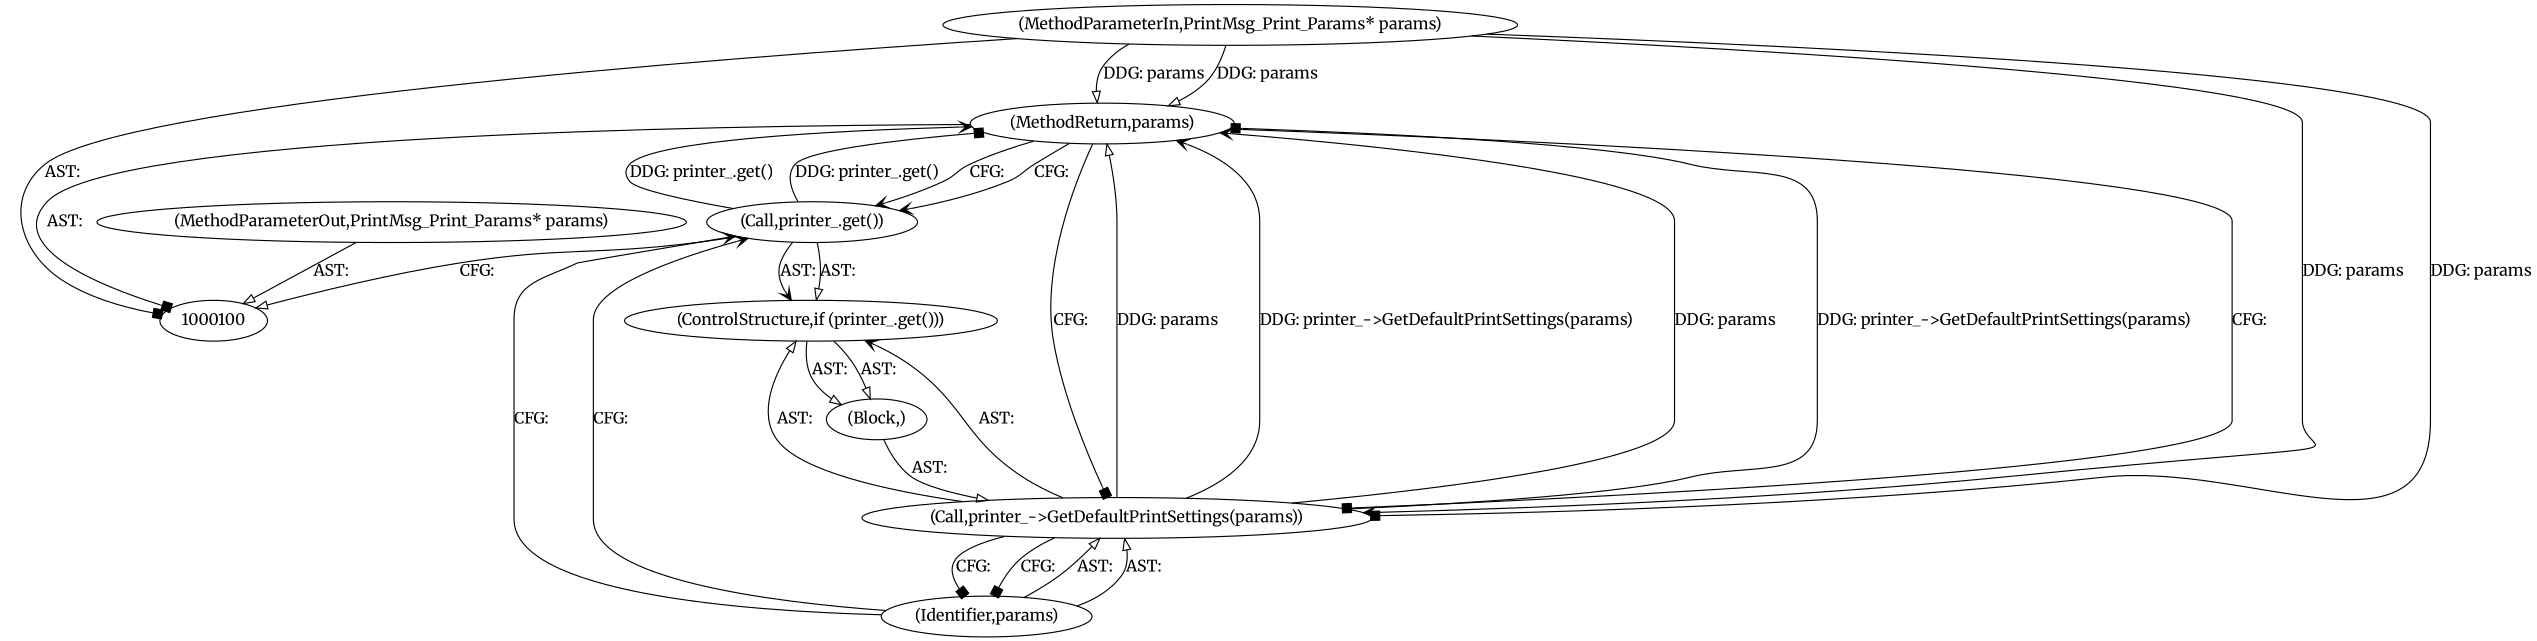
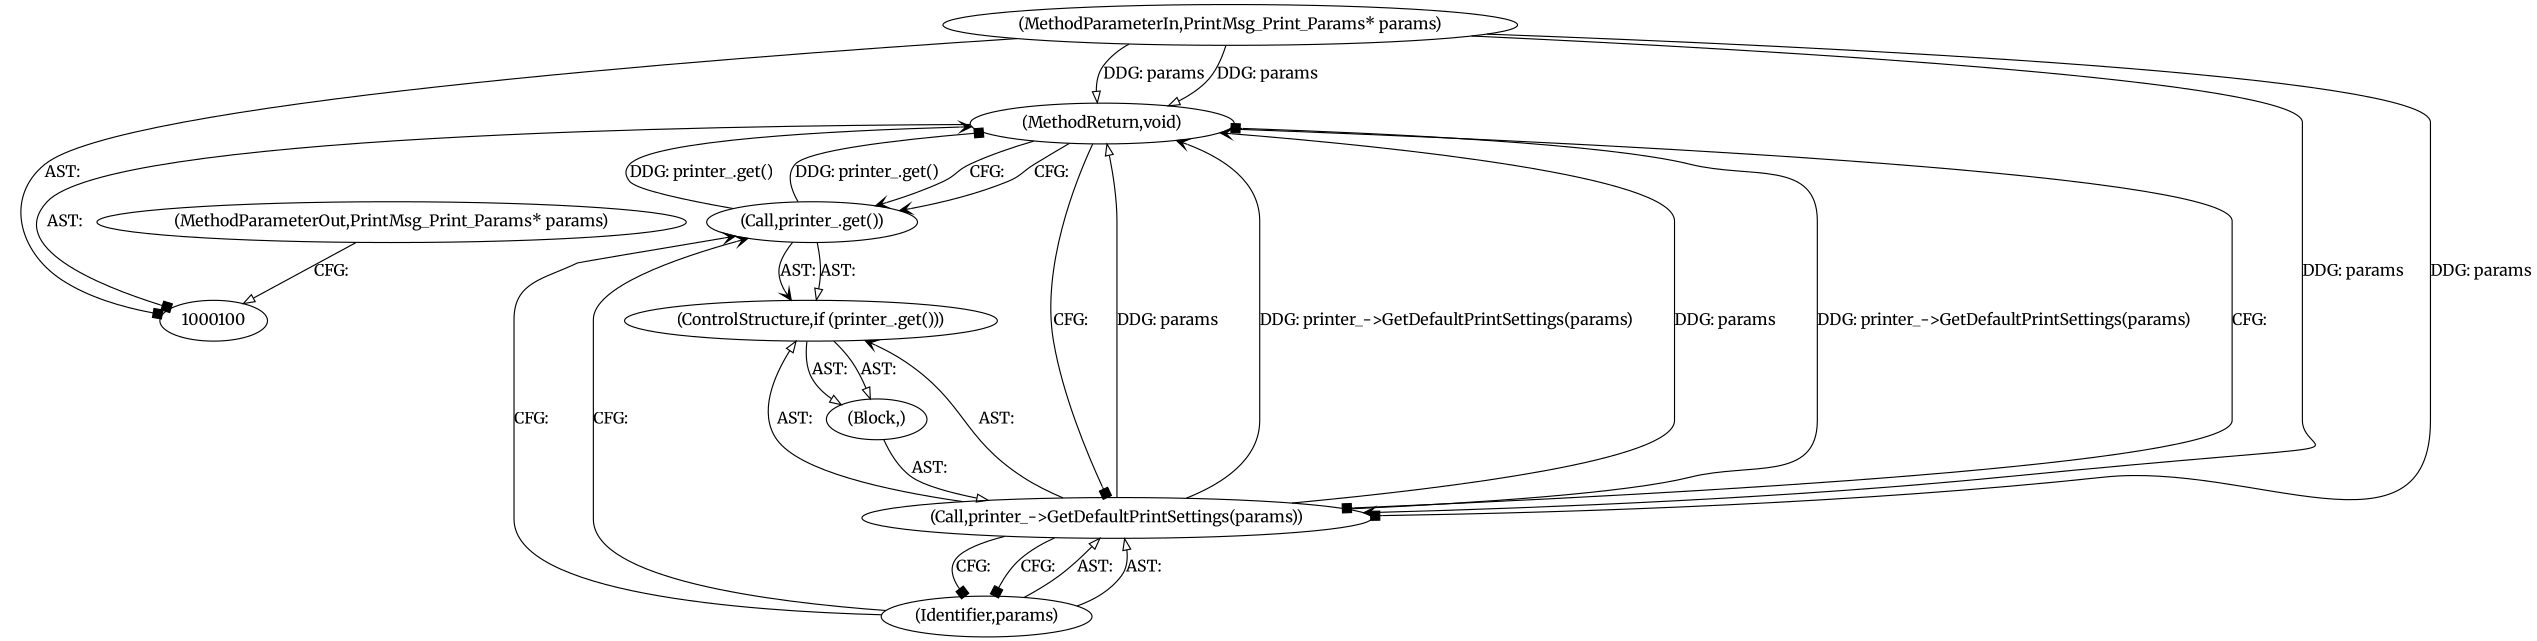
node "(MethodReturn,params)": label "(MethodReturn,params)" -> "(MethodReturn,void)"
edge "(Call,printer_.get())" -> "1000100": removed, label "CFG:"
edge "(MethodParameterOut,PrintMsg_Print_Params* params)" -> "1000100": label "AST: " -> "CFG: "
